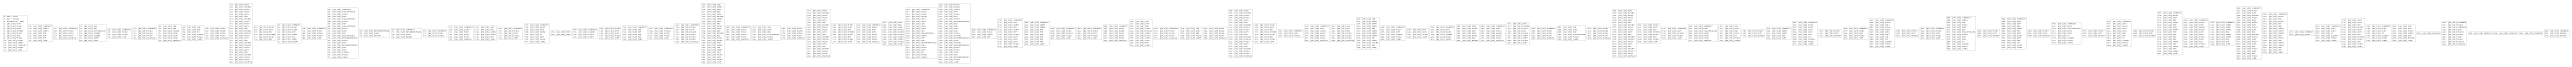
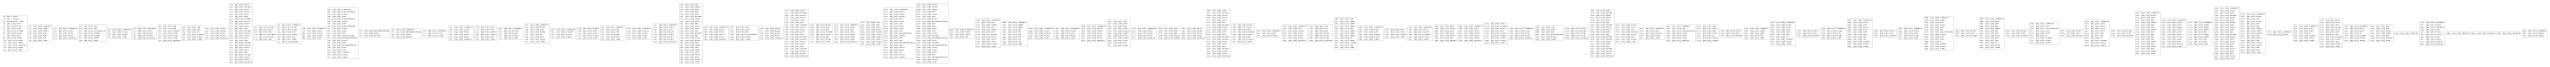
node "142: [NO_SSA] POP 143: [NO_SSA] DUP1": removed
